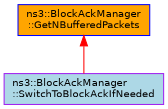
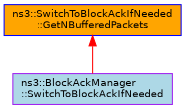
node "ns3::BlockAckManager ::GetNBufferedPackets": label "ns3::BlockAckManager ::GetNBufferedPackets" -> "ns3::SwitchToBlockAckIfNeeded ::GetNBufferedPackets"
